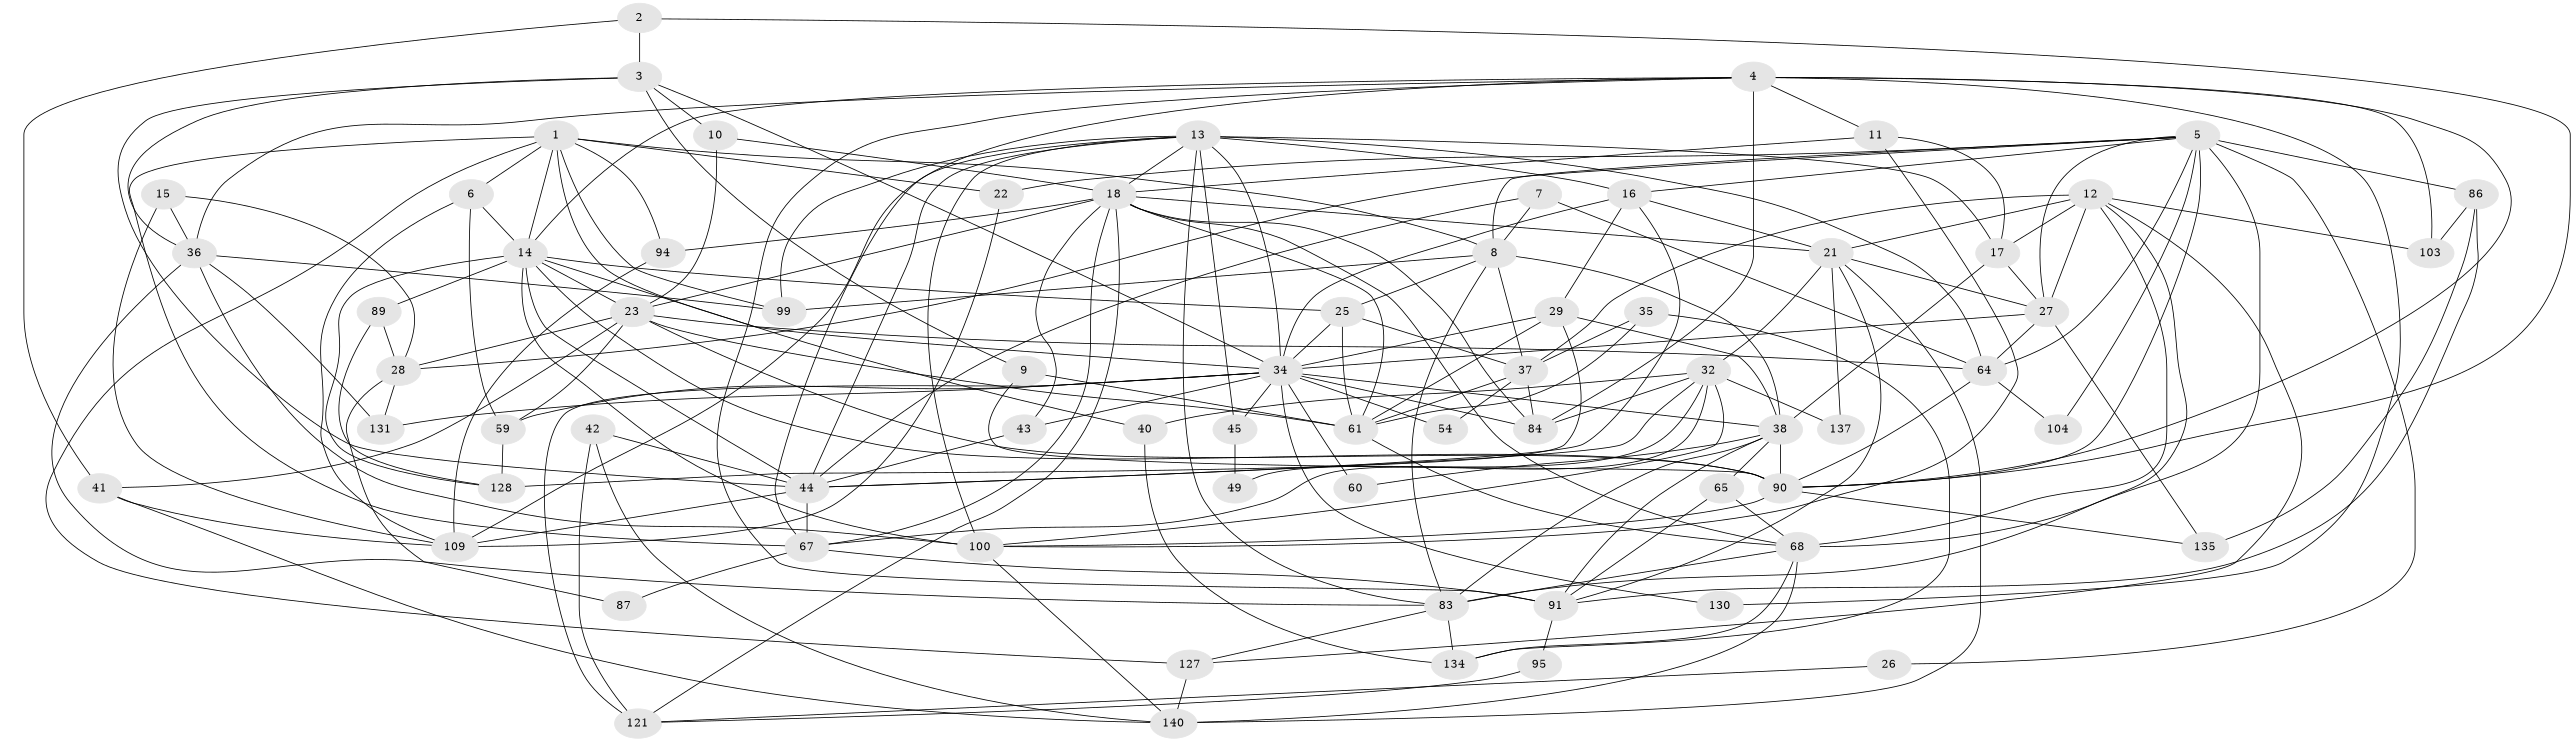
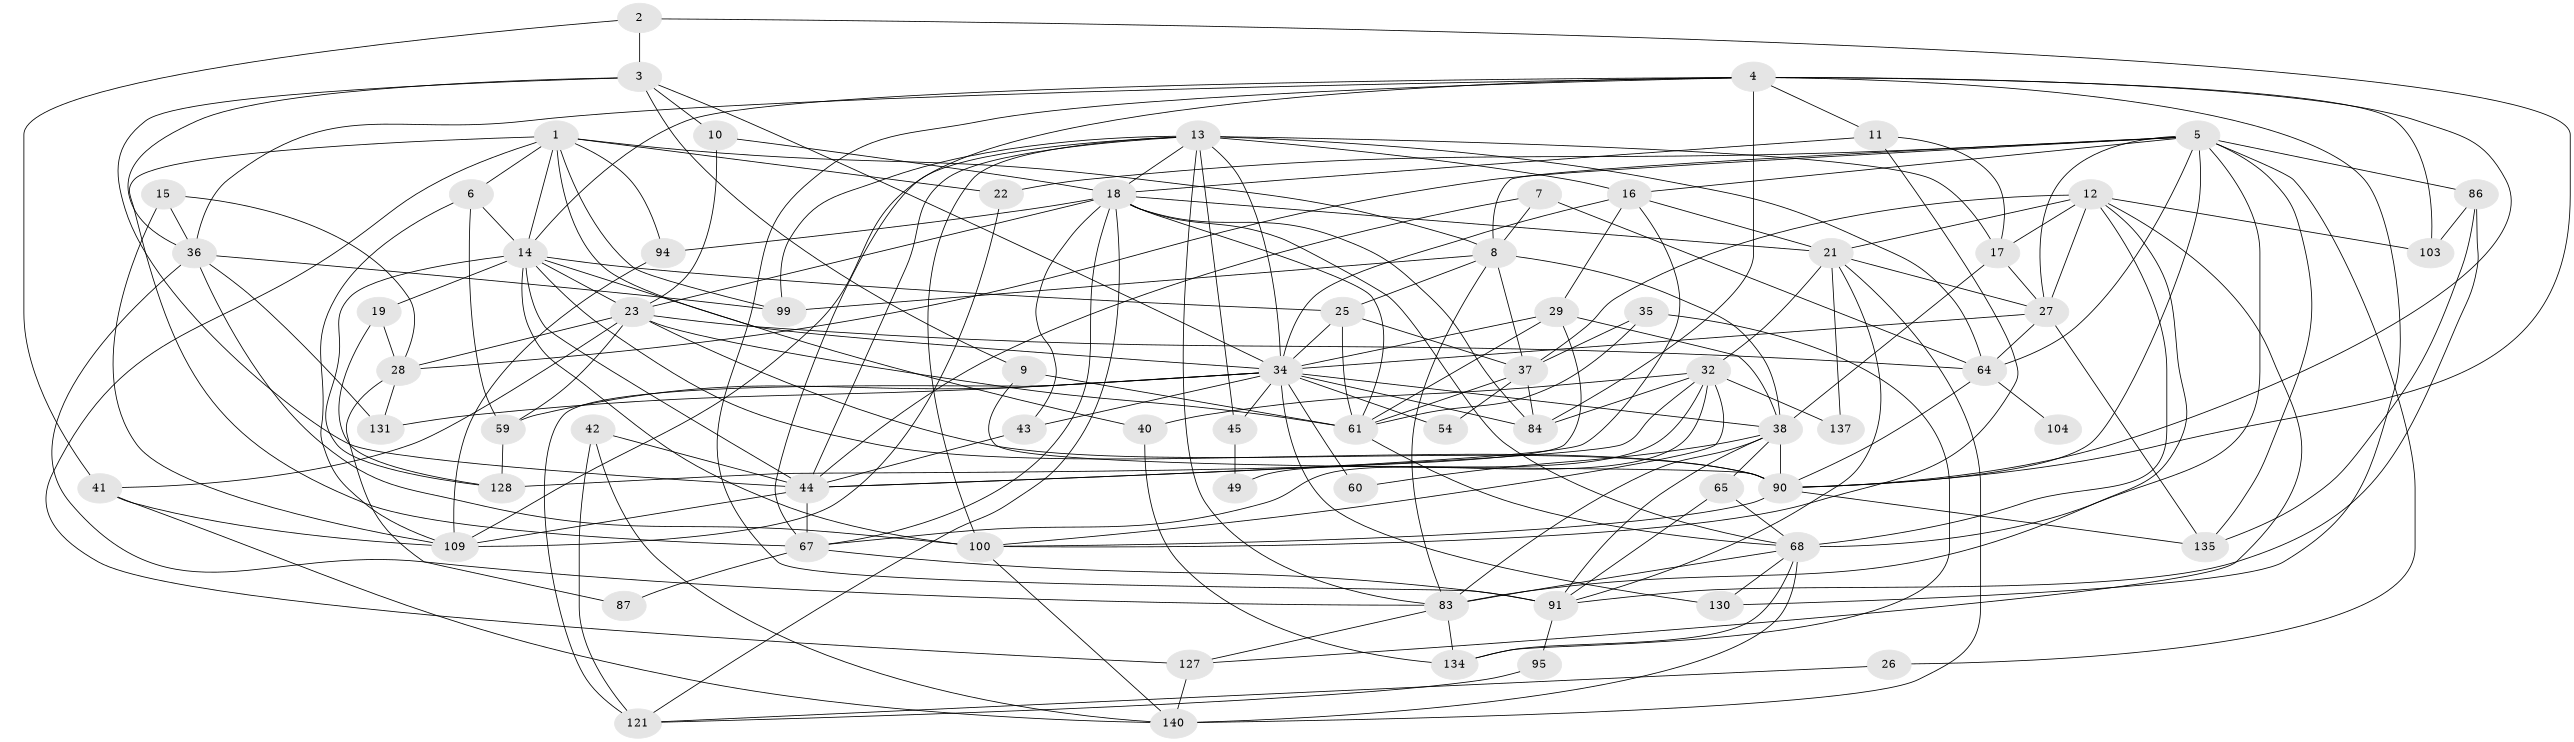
edge "5" -- "104": now "5" -- "135"
node "89": label "89" -> "19"
edge "68" -- "130": added
